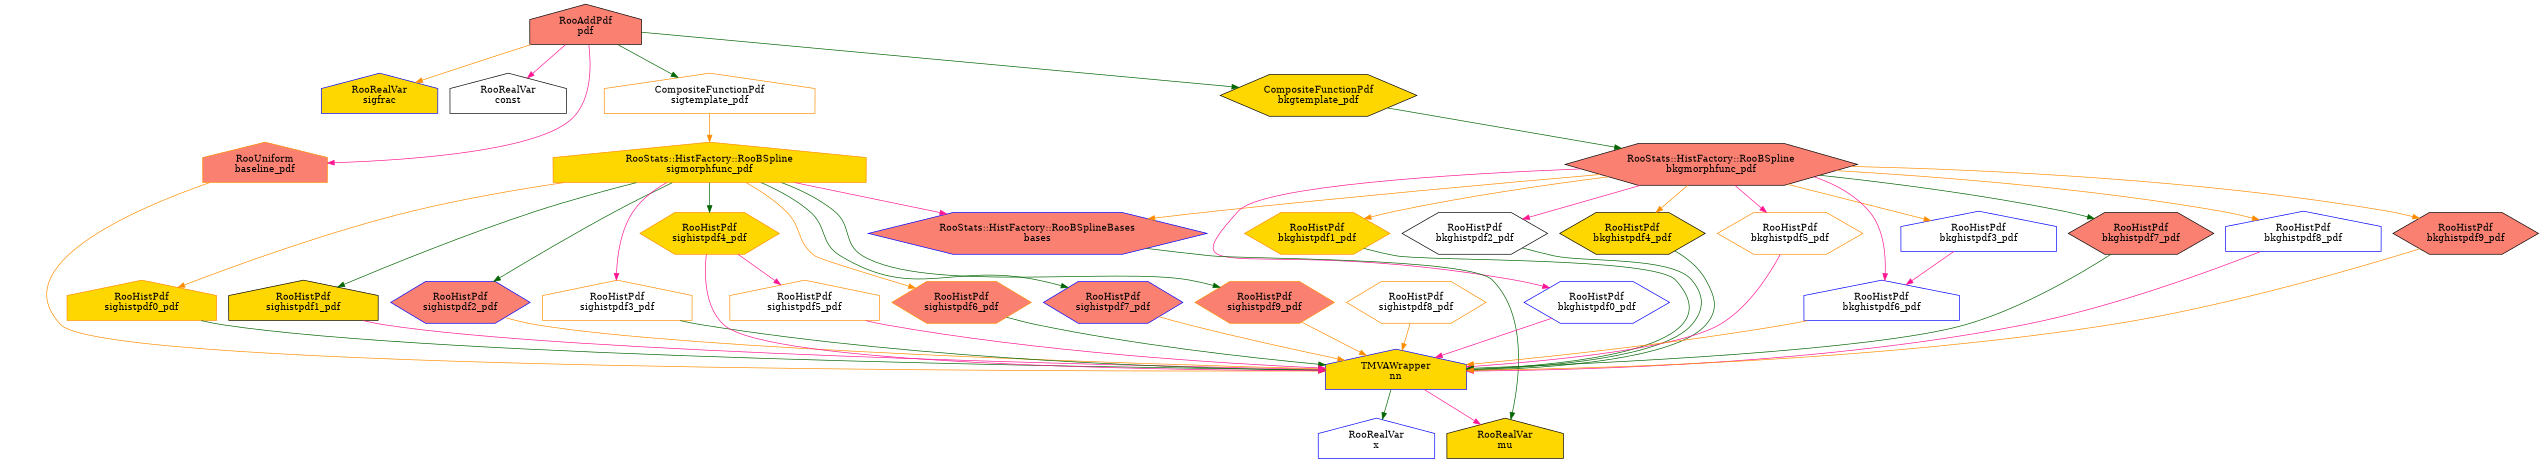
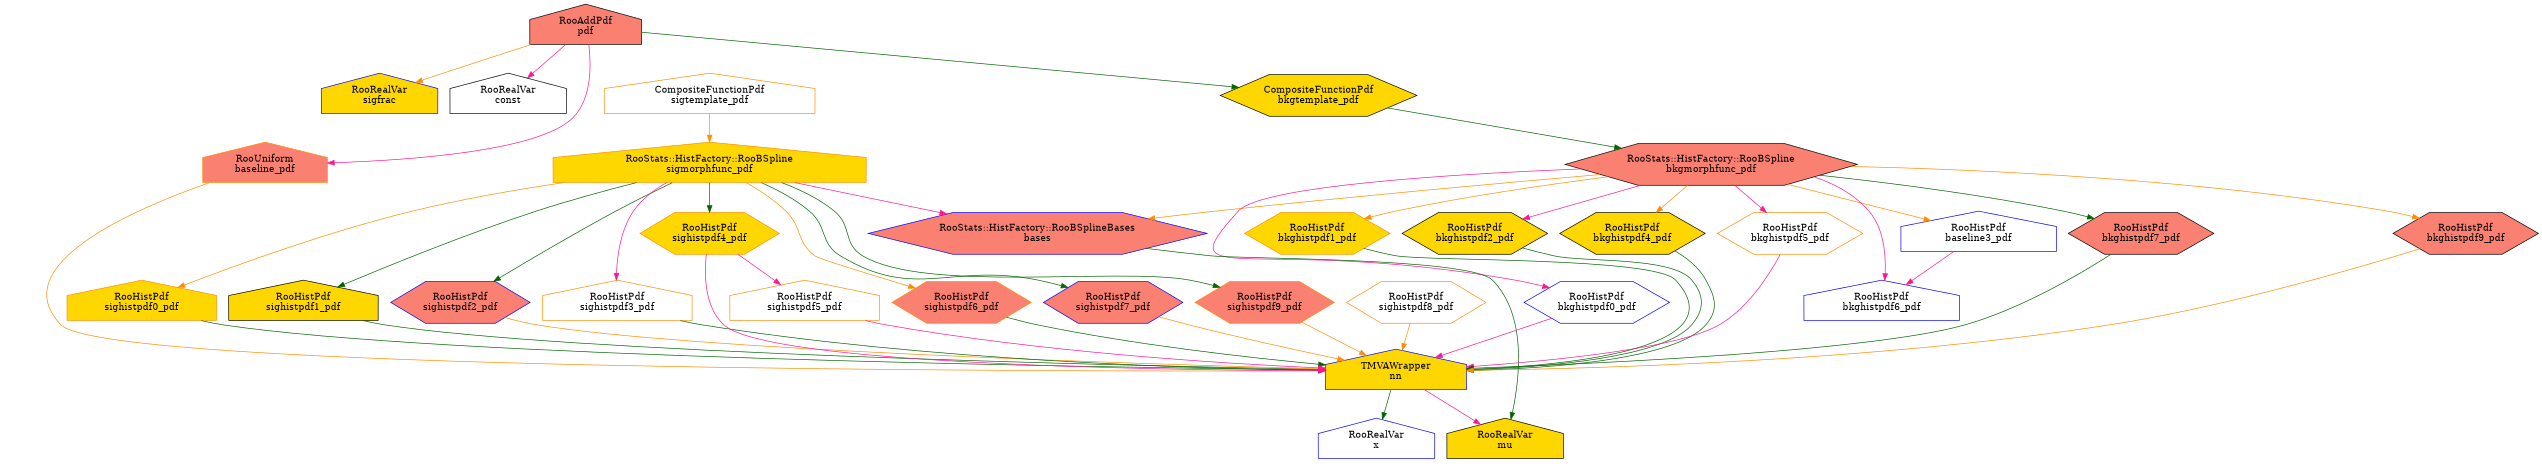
edge "RooAddPdf pdf" -> "CompositeFunctionPdf sigtemplate_pdf": removed
node "RooHistPdf bkghistpdf2_pdf": fillcolor white -> gold
node "RooHistPdf bkghistpdf3_pdf": label "RooHistPdf bkghistpdf3_pdf" -> "RooHistPdf baseline3_pdf"
node "RooHistPdf bkghistpdf8_pdf": removed
edge "RooHistPdf bkghistpdf6_pdf" -> "TMVAWrapper nn": removed
edge "RooHistPdf sighistpdf1_pdf" -> "TMVAWrapper nn": color deeppink -> darkgreen
